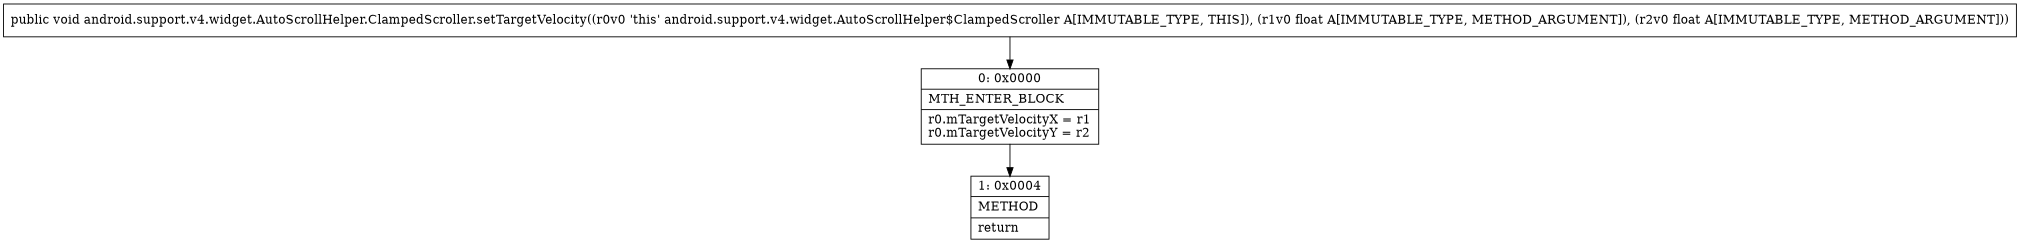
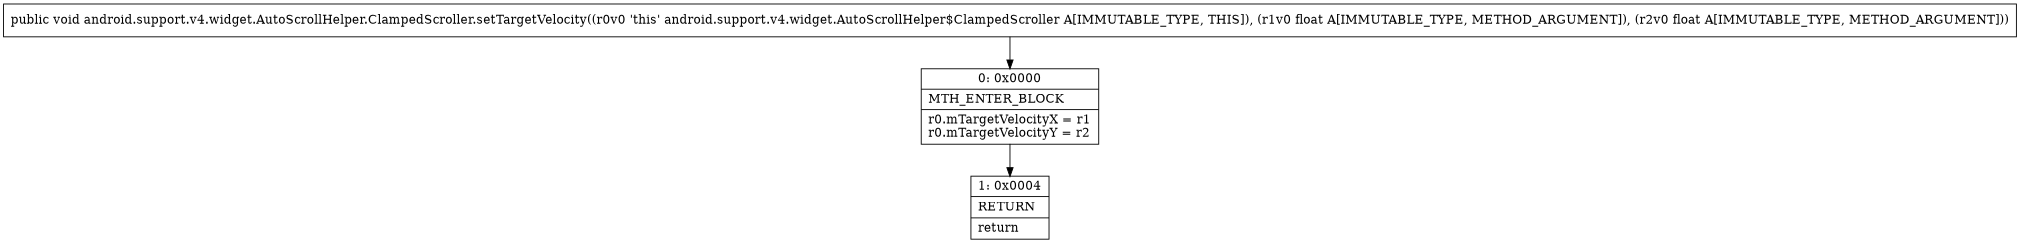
node "1: 0x0004": text "METHOD" -> "RETURN"
